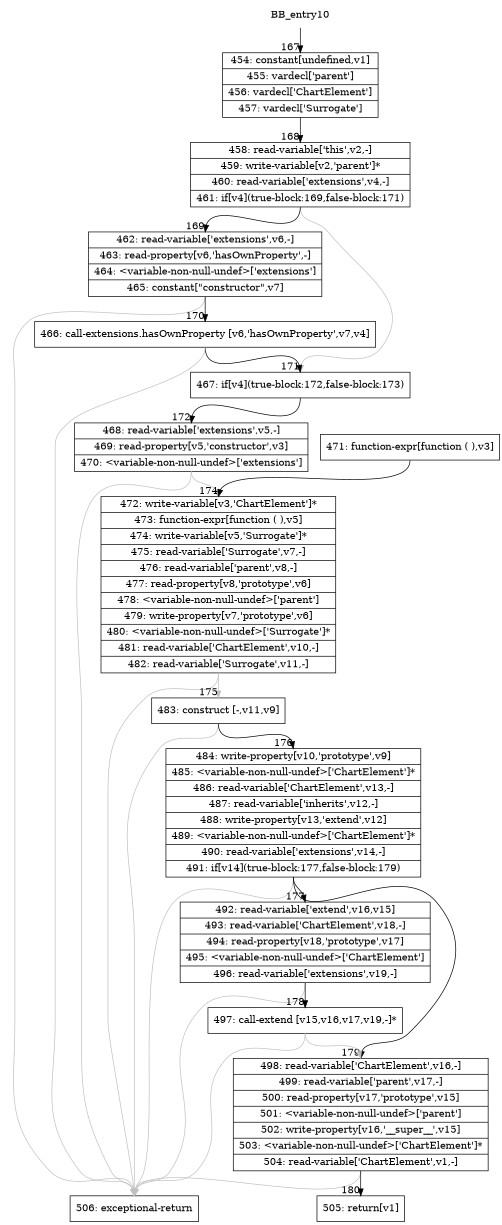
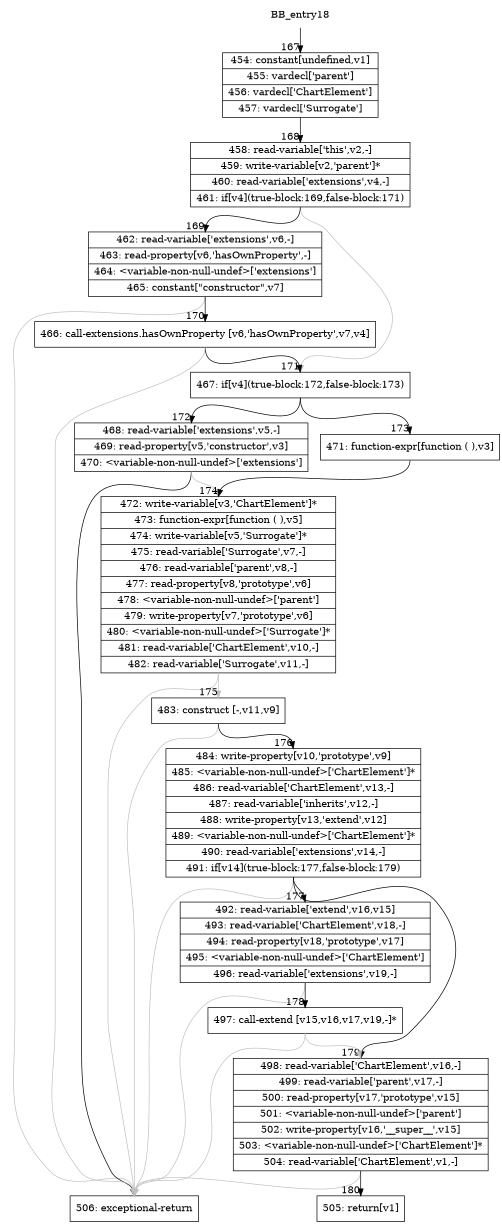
node "BB_entry10": label "BB_entry10" -> "BB_entry18"
edge "467: if[v4](true-block:172,false-block:173)" -> "471: function-expr[function ( ),v3]": added
edge "468: read-variable['extensions',v5,-]" -> "506: exceptional-return": color gray -> black
